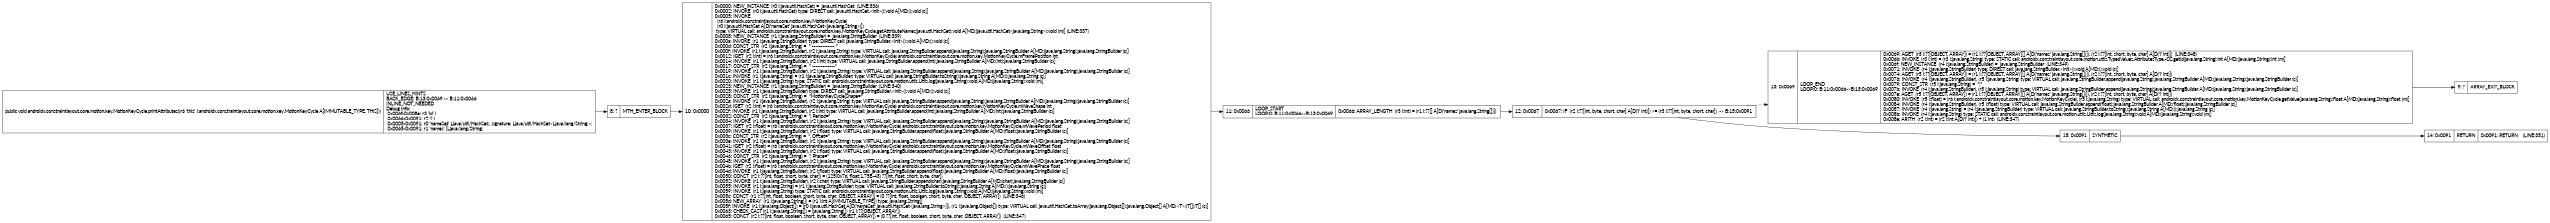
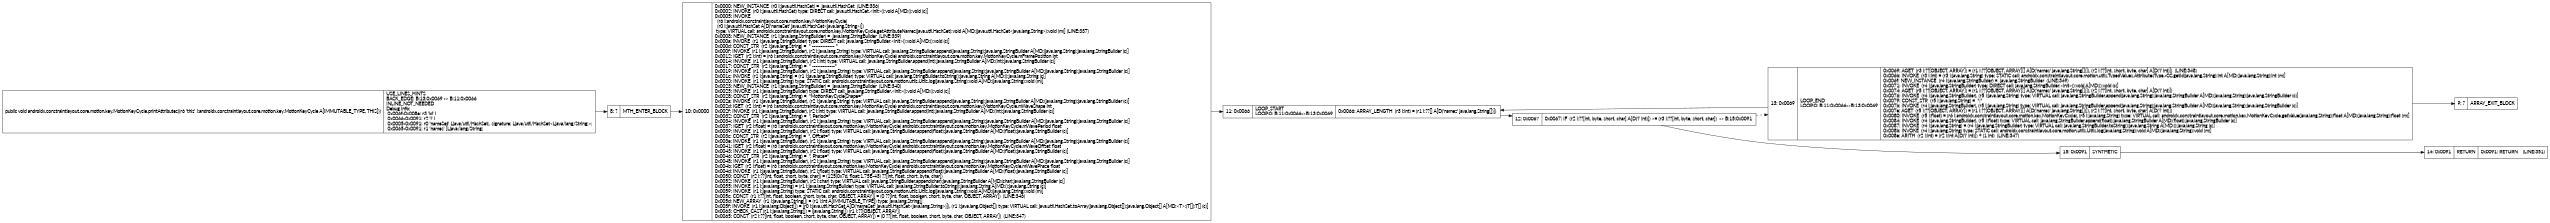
edge "13: 0x0069" -> "11: 0x0066": added
